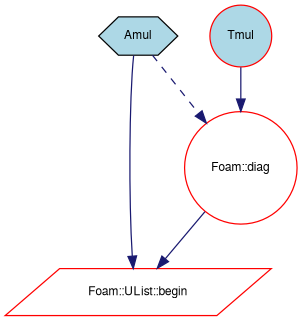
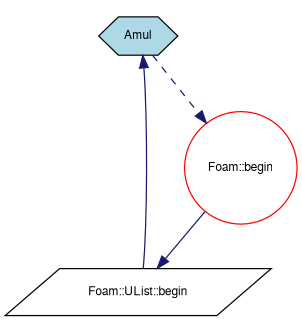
node "Tmul": removed
edge "Amul" -> "Foam::UList::begin": reversed
node "Foam::diag": label "Foam::diag" -> "Foam::begin"
node "Foam::UList::begin": color red -> black
